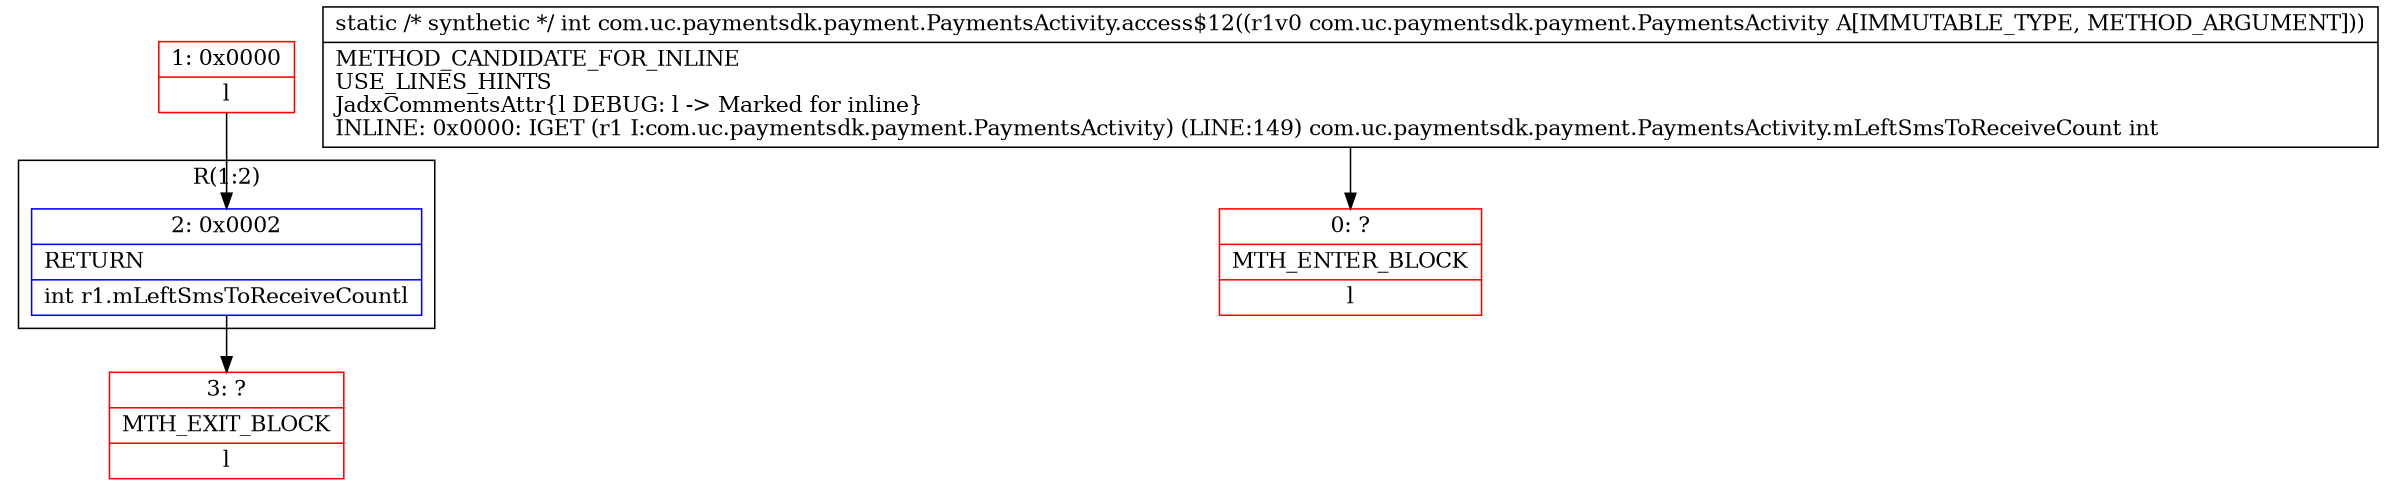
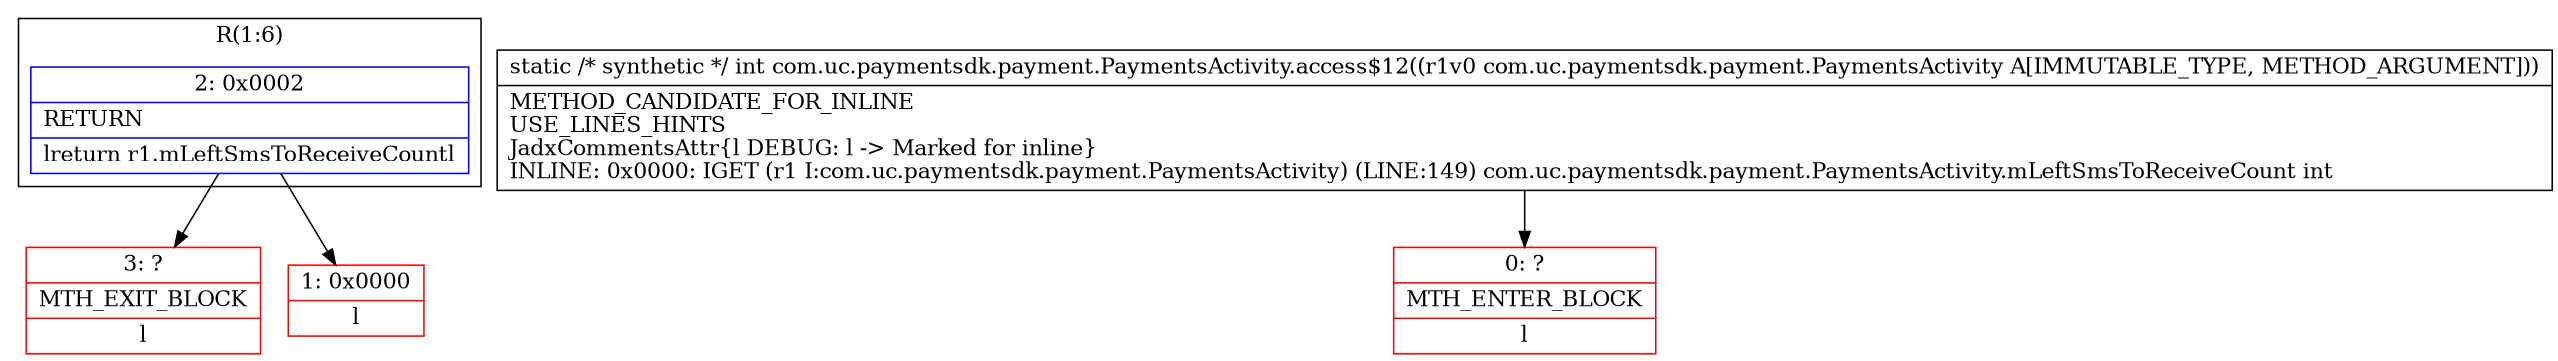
edge "1: 0x0000" -> "2: 0x0002": reversed
cluster "R(1:2)": label "R(1:2)" -> "R(1:6)"
node "2: 0x0002": text "int r1.mLeftSmsToReceiveCountl" -> "lreturn r1.mLeftSmsToReceiveCountl"
